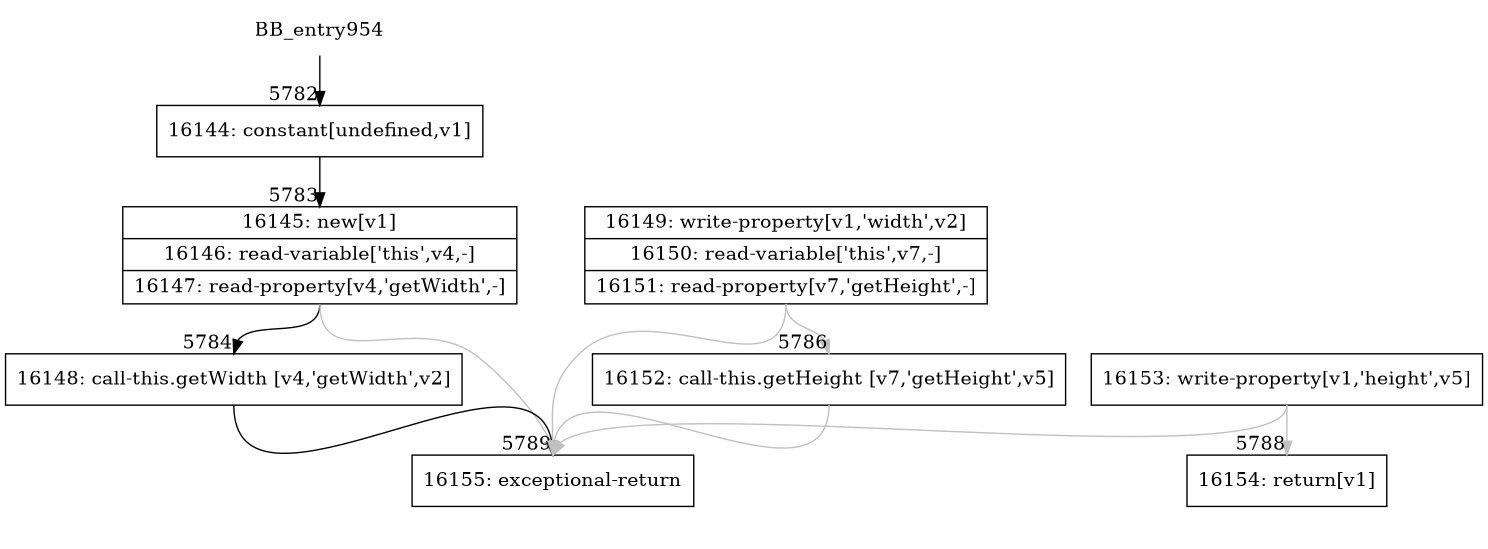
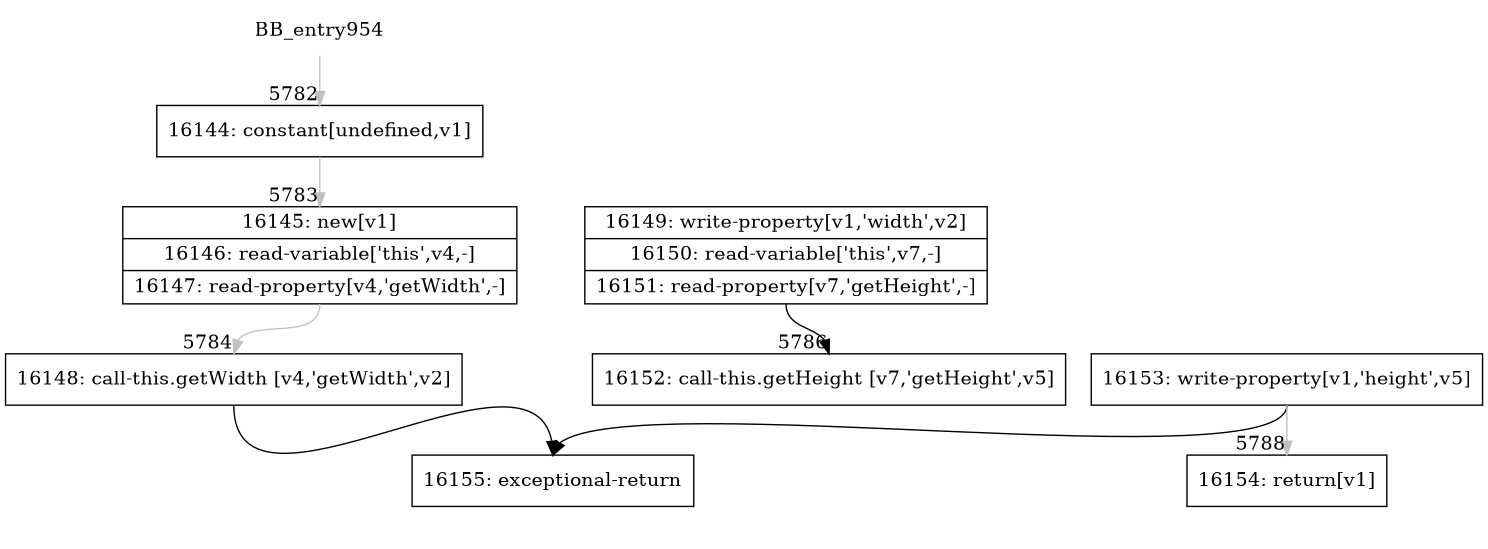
edge "BB_entry954" -> "16144: constant[undefined,v1]": color black -> gray
edge "16144: constant[undefined,v1]" -> "16145: new[v1]": color black -> gray
edge "16149: write-property[v1,'width',v2]" -> "16152: call-this.getHeight [v7,'getHeight',v5]": color gray -> black
edge "16145: new[v1]" -> "16148: call-this.getWidth [v4,'getWidth',v2]": color black -> gray
edge "16149: write-property[v1,'width',v2]" -> "16155: exceptional-return": removed
edge "16145: new[v1]" -> "16155: exceptional-return": removed
edge "16153: write-property[v1,'height',v5]" -> "16155: exceptional-return": color gray -> black
edge "16152: call-this.getHeight [v7,'getHeight',v5]" -> "16155: exceptional-return": removed
